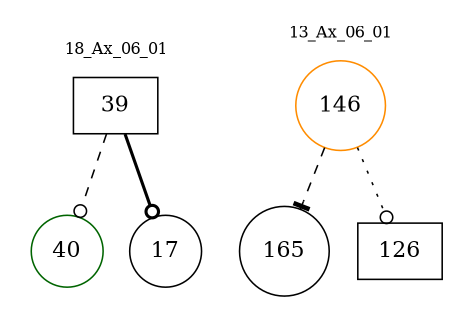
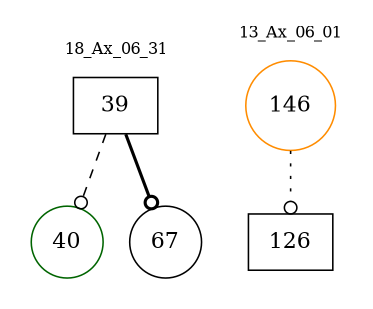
cluster "18_Ax_06_01": label "18_Ax_06_01" -> "18_Ax_06_31"
node "17": label "17" -> "67"
node "165": removed
